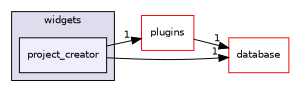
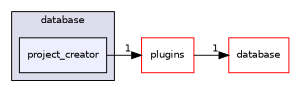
cluster "widgets": label "widgets" -> "database"
edge "project_creator" -> "database": removed
